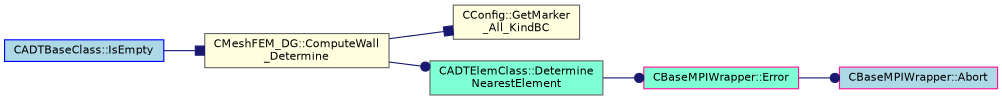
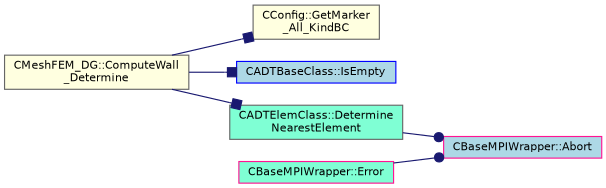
edge "CADTBaseClass::IsEmpty" -> "CMeshFEM_DG::ComputeWall _Determine": reversed
edge "CMeshFEM_DG::ComputeWall _Determine" -> "CADTElemClass::Determine NearestElement": arrowhead dot -> box
edge "CADTElemClass::Determine NearestElement" -> "CBaseMPIWrapper::Error": now "CADTElemClass::Determine NearestElement" -> "CBaseMPIWrapper::Abort"
